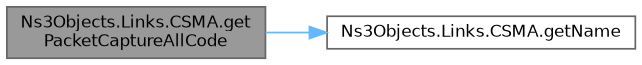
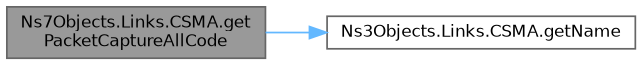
node "Ns3Objects.Links.CSMA.get PacketCaptureAllCode": label "Ns3Objects.Links.CSMA.get PacketCaptureAllCode" -> "Ns7Objects.Links.CSMA.get PacketCaptureAllCode"
